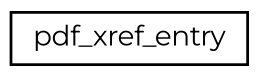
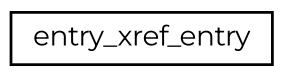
node "pdf_xref_entry": label "pdf_xref_entry" -> "entry_xref_entry"
